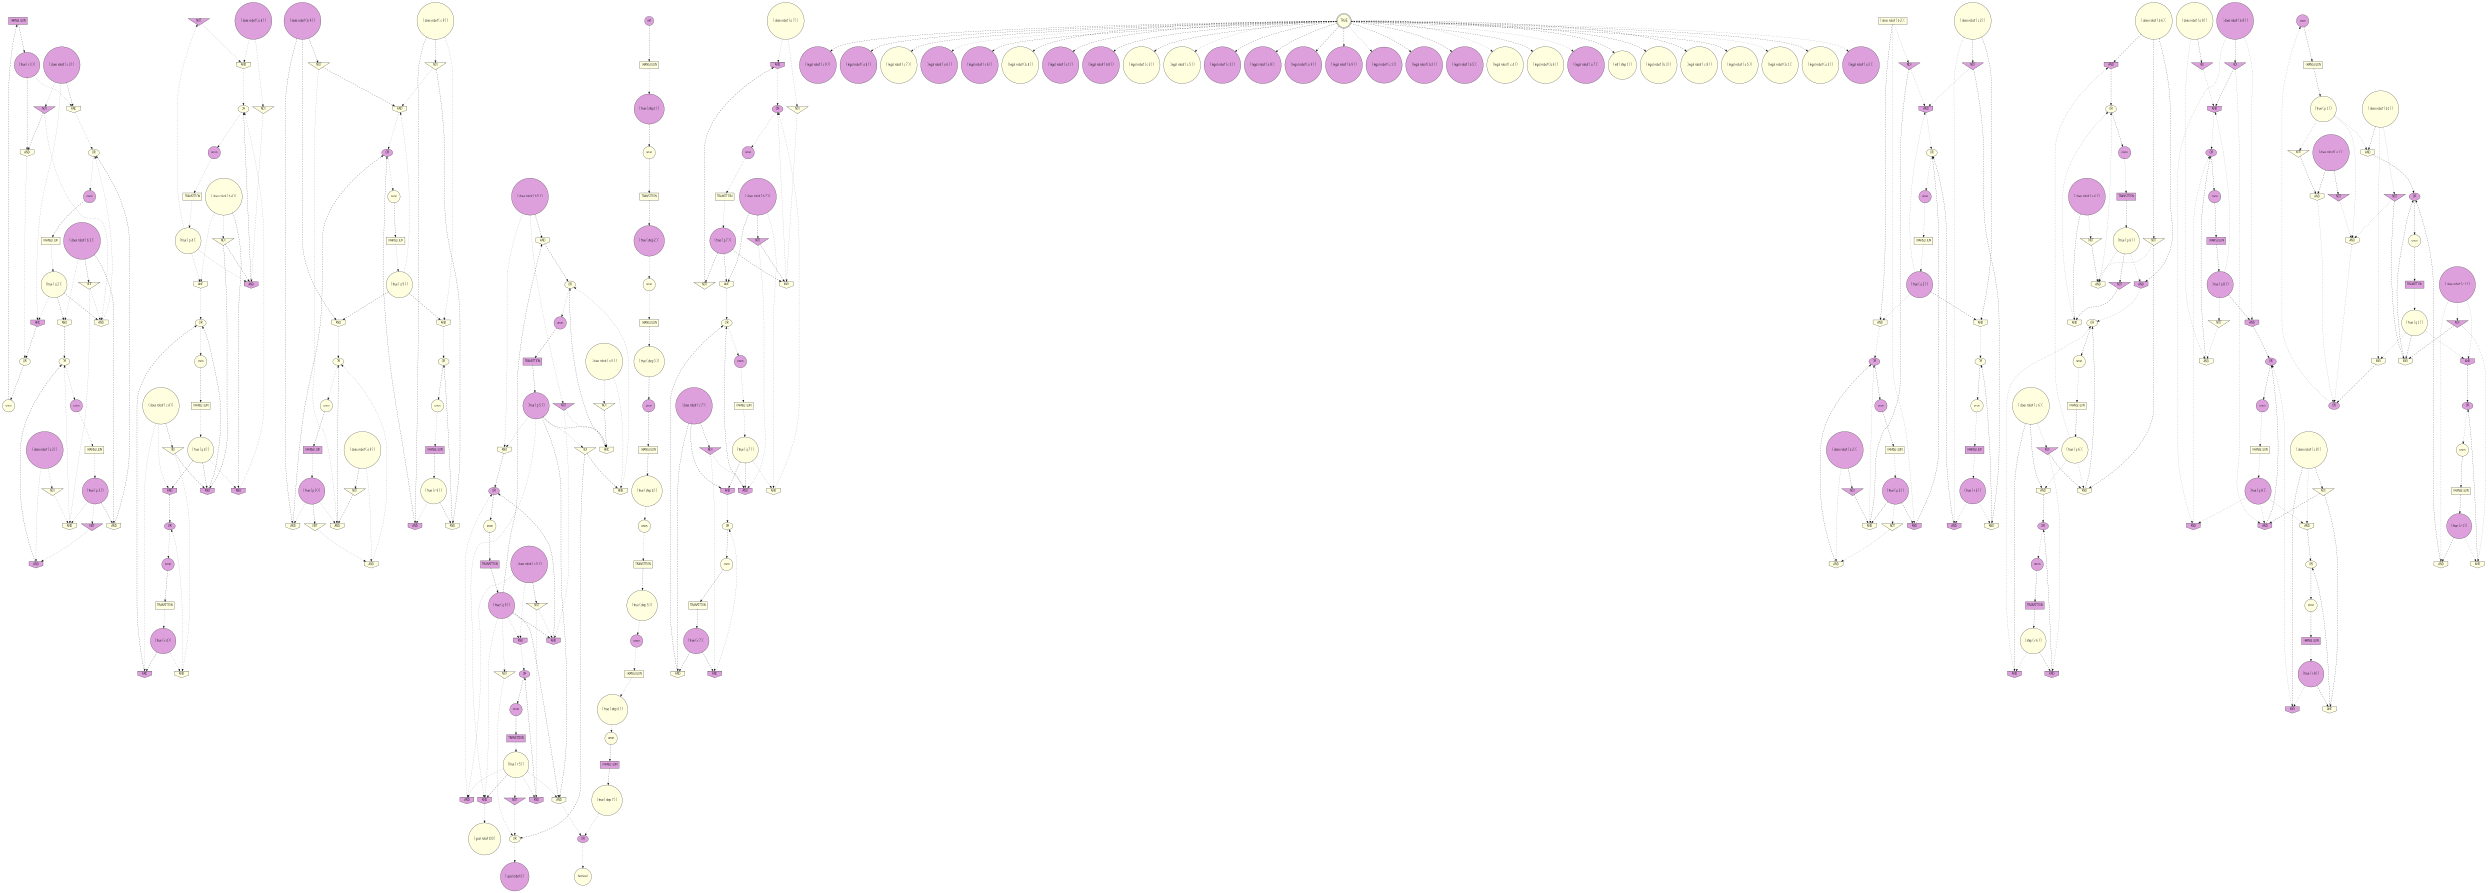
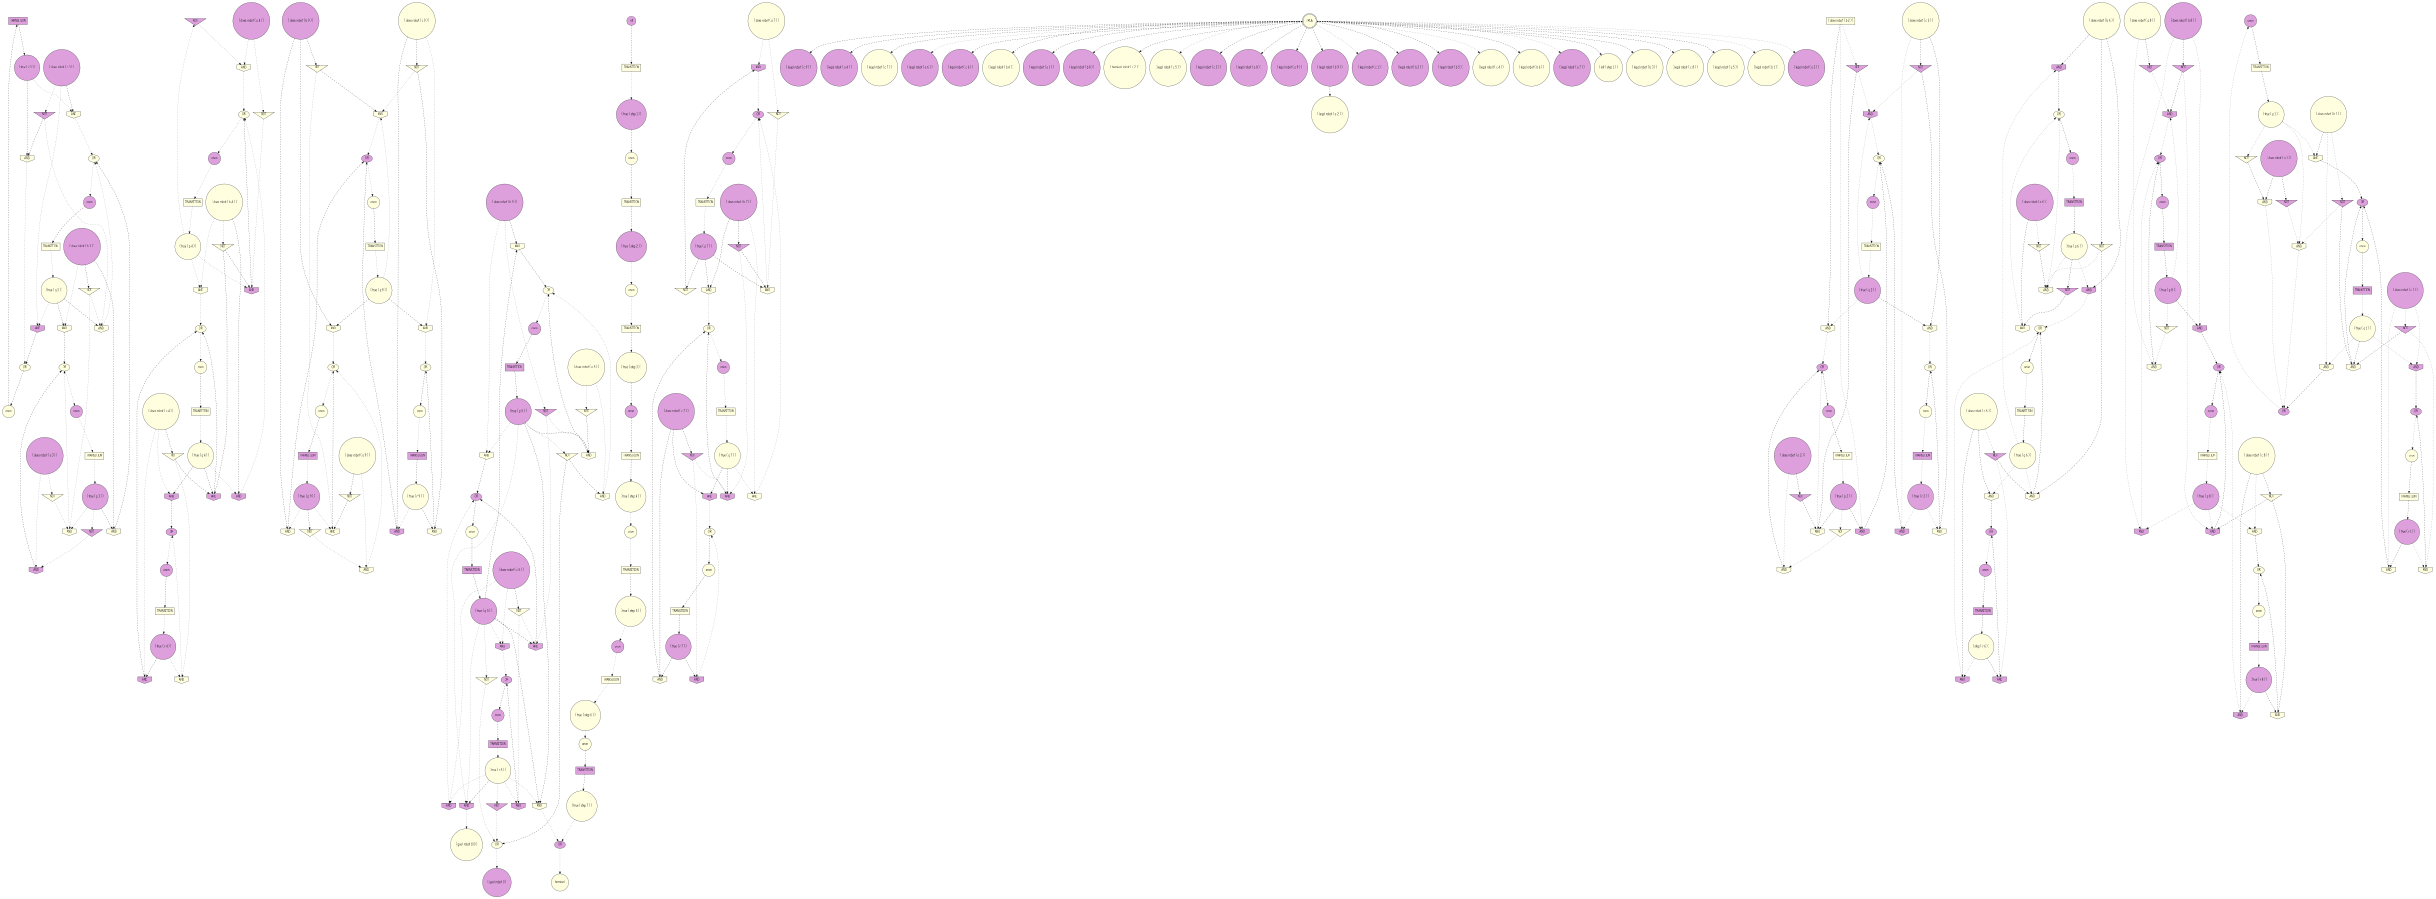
edge "TRUE" -> "( legal robot ( a 2 ) )": now "( legal robot ( b 9 ) )" -> "( legal robot ( a 2 ) )"
node "( legal robot ( c 2 ) )": label "( legal robot ( c 2 ) )" -> "( terminal robot ( c 2 ) )"
